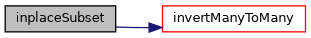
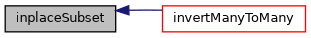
edge "inplaceSubset" -> "invertManyToMany": reversed
